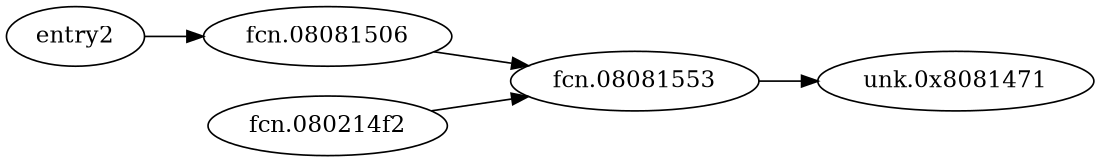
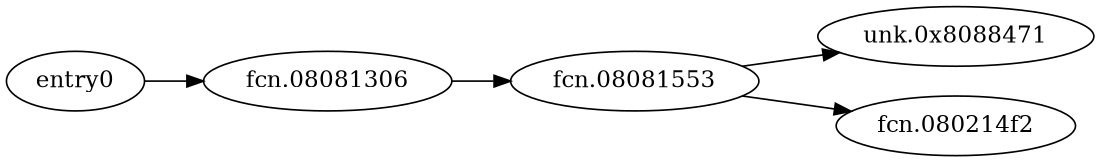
node "entry2": label "entry2" -> "entry0"
node "fcn.08081506": label "fcn.08081506" -> "fcn.08081306"
node "unk.0x8081471": label "unk.0x8081471" -> "unk.0x8088471"
edge "fcn.080214f2" -> "fcn.08081553": reversed
